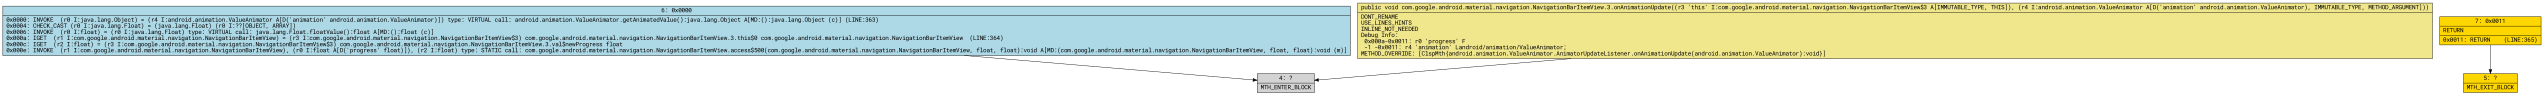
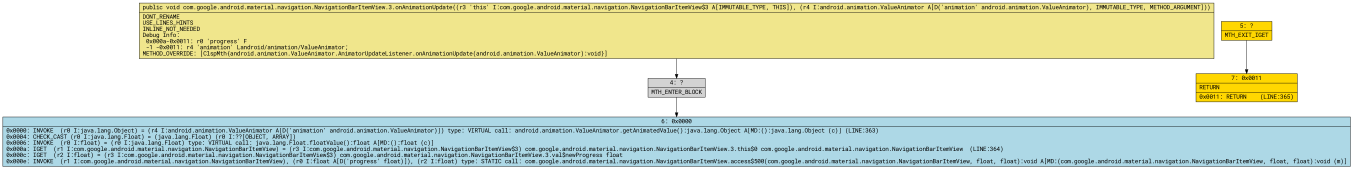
edge "7: 0x0011" -> "5: ?": reversed
edge "6: 0x0000" -> "4: ?": reversed
node "5: ?": text "MTH_EXIT_BLOCK" -> "MTH_EXIT_IGET"
